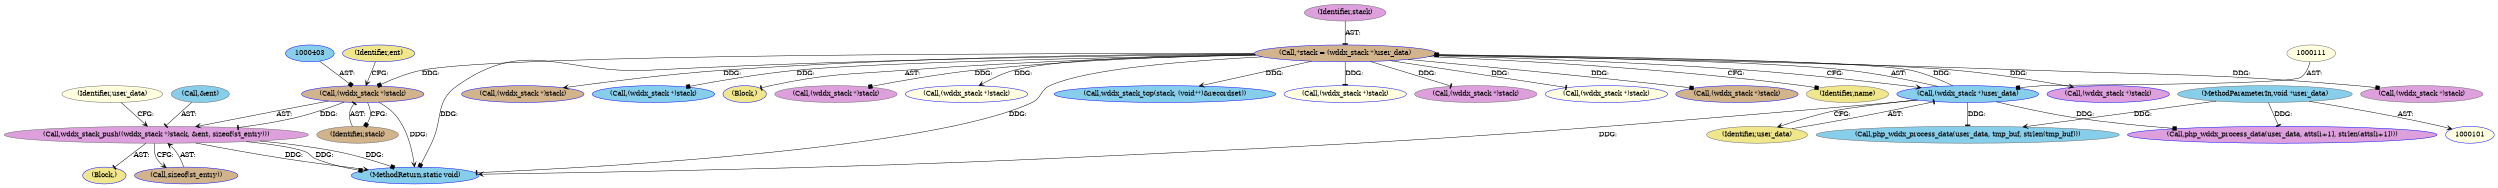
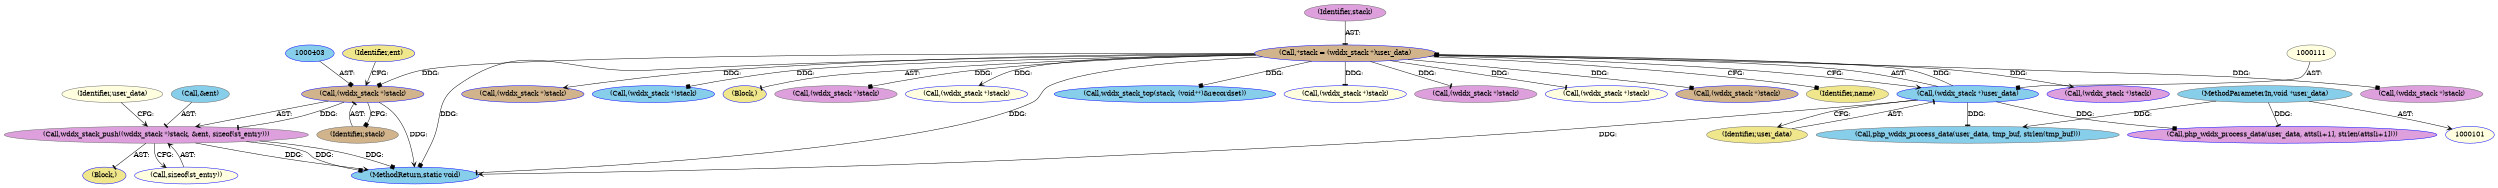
edge "(Call,*stack = (wddx_stack *)user_data)" -> "(Call,wddx_stack_top(stack, (void**)&recordset))": arrowhead vee -> box
node "(Call,sizeof(st_entry))": fillcolor tan -> lightyellow
